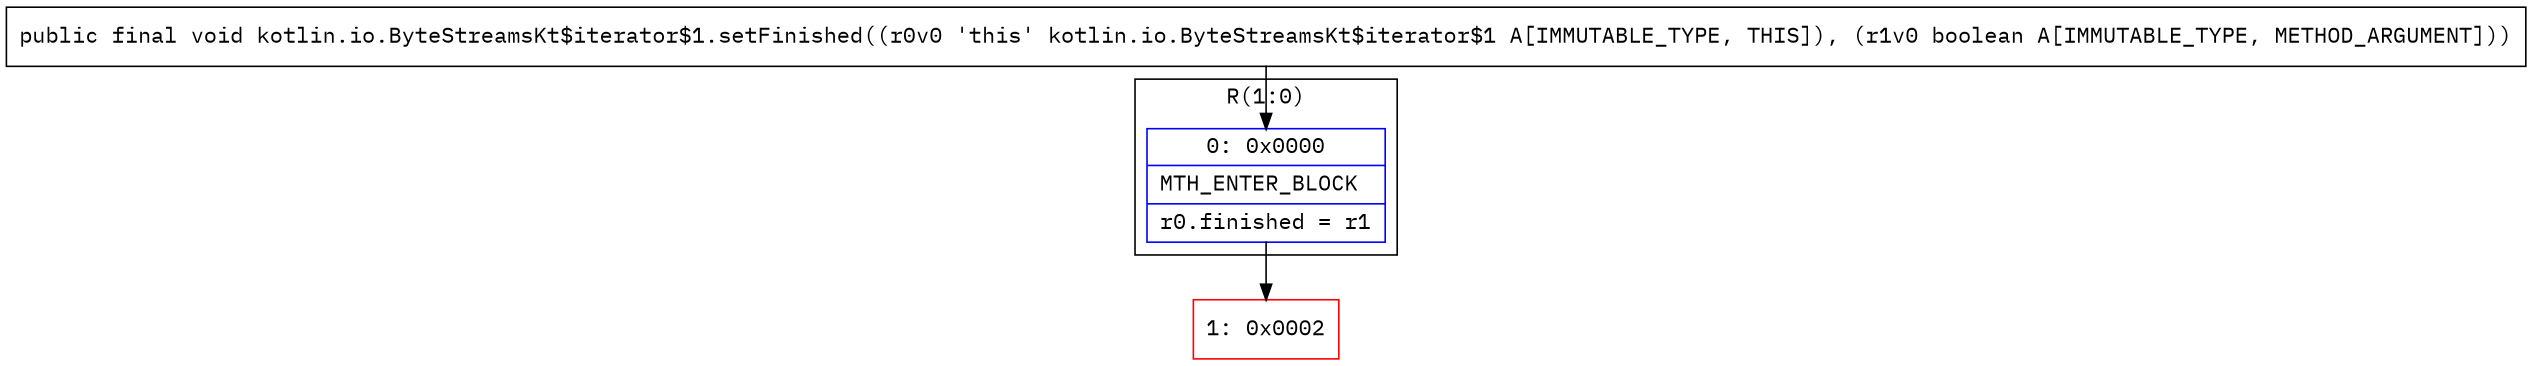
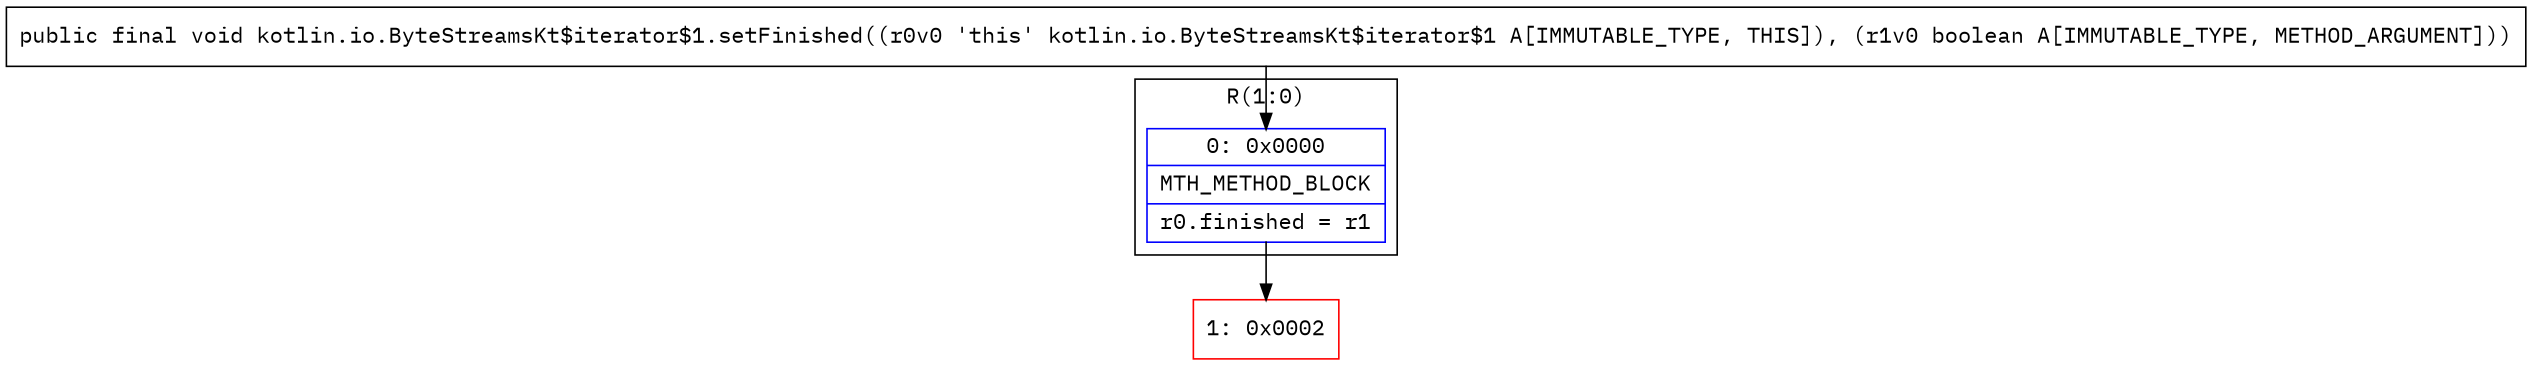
node "0: 0x0000": text "MTH_ENTER_BLOCK" -> "MTH_METHOD_BLOCK"
